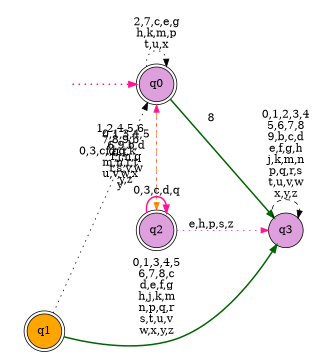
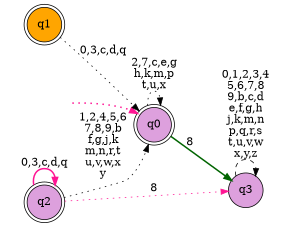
edge "q0" -> "q2": removed, label "0,1,3,4,5 6,9,b,d f,j,n,q r,s,v,w y,z"
edge "q2" -> "q0": color deeppink -> black
edge "q2" -> "q3": label "e,h,p,s,z" -> "8"
edge "q1" -> "q3": removed, label "0,1,3,4,5 6,7,8,c d,e,f,g h,j,k,m n,p,q,r s,t,u,v w,x,y,z"
